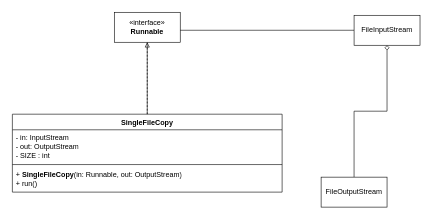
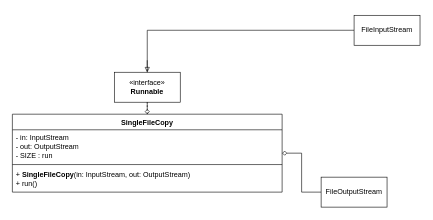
node "«interface» Runnable": moved (147, 27) -> (147, 87)
edge "FileInputStream" -- "SingleFileCopy": arrowhead none -> diamond
edge "FileOutputStream" -> "FileInputStream": now "FileOutputStream" -> "SingleFileCopy"
node "- in: InputStream - out: OutputStream - SIZE : int": label "- in: InputStream - out: OutputStream - SIZE : int" -> "- in: InputStream - out: OutputStream - SIZE : run"
node "+ SingleFileCopy(in: Runnable, out: OutputStream) + run()": label "+ SingleFileCopy(in: Runnable, out: OutputStream) + run()" -> "+ SingleFileCopy(in: InputStream, out: OutputStream) + run()"
